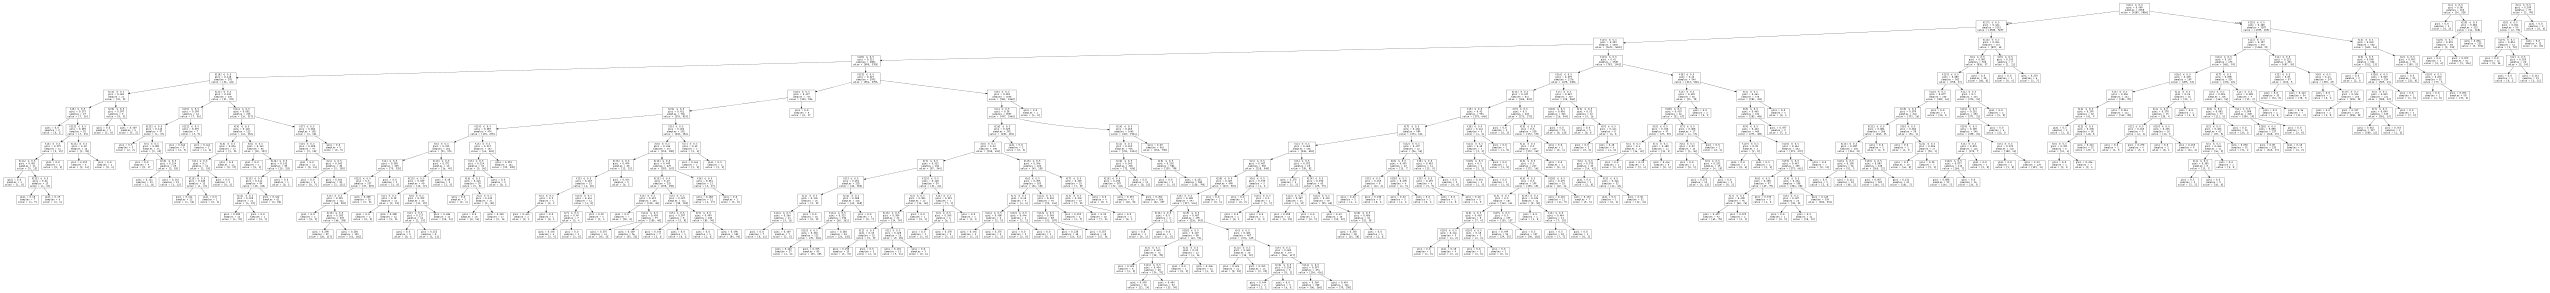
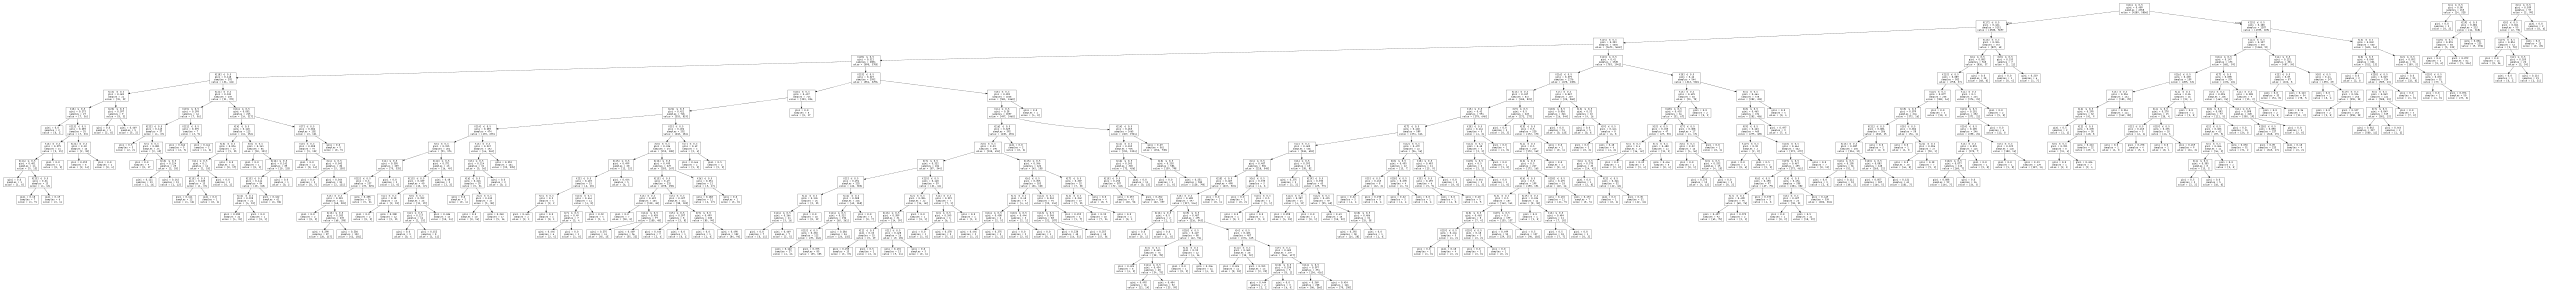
node "X[1] <= 0.5 gini = 0.26 samples = 16 value = [22, 4]": label "X[1] <= 0.5 gini = 0.26 samples = 16 value = [22, 4]" -> "X[1] <= 0.5 value = 0.26 samples = 16 value = [22, 4]"
